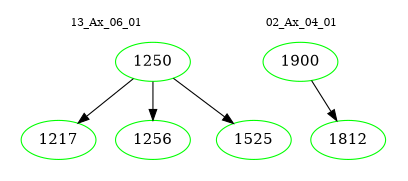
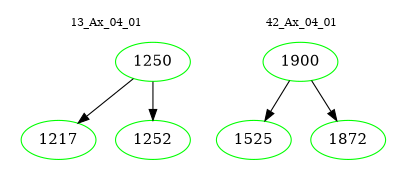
cluster "13_Ax_06_01": label "13_Ax_06_01" -> "13_Ax_04_01"
cluster "02_Ax_04_01": label "02_Ax_04_01" -> "42_Ax_04_01"
edge "1250" -> "1525": now "1900" -> "1525"
node "1256": label "1256" -> "1252"
node "1812": label "1812" -> "1872"
